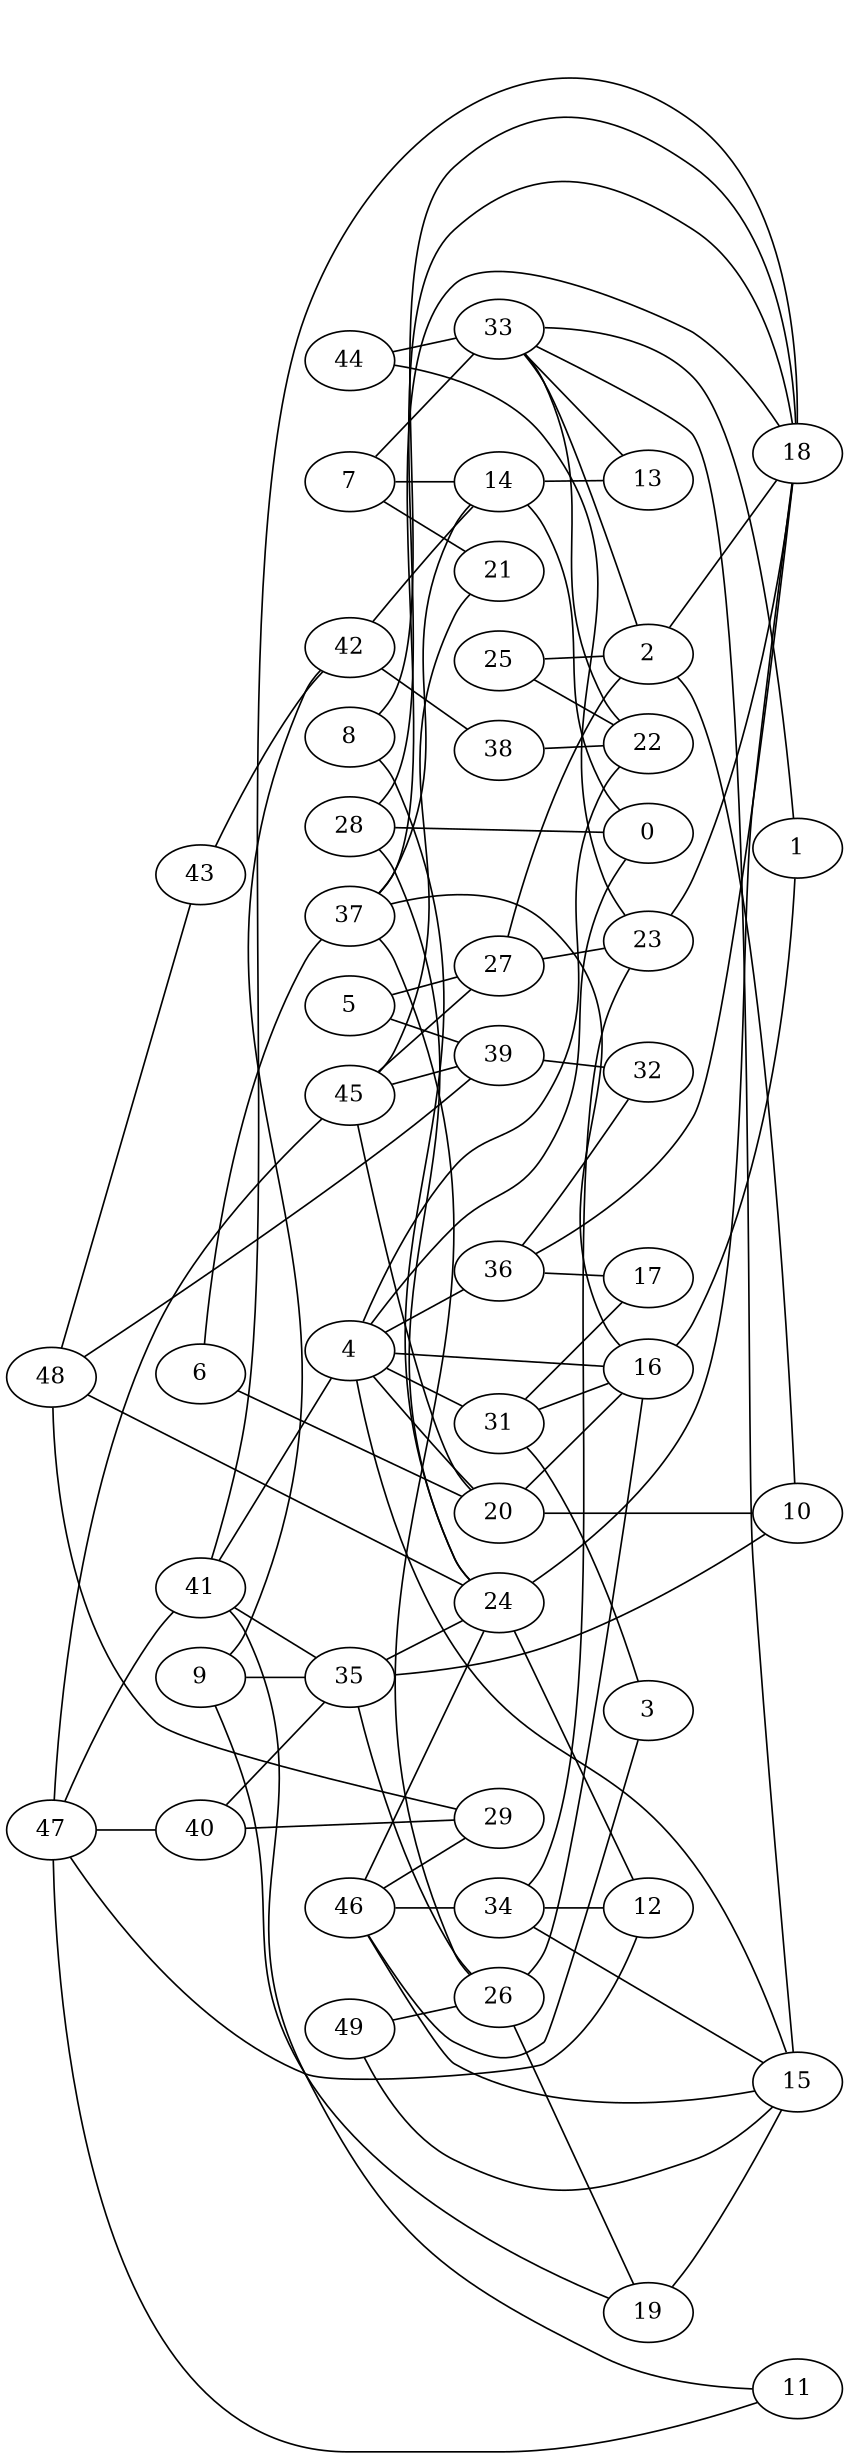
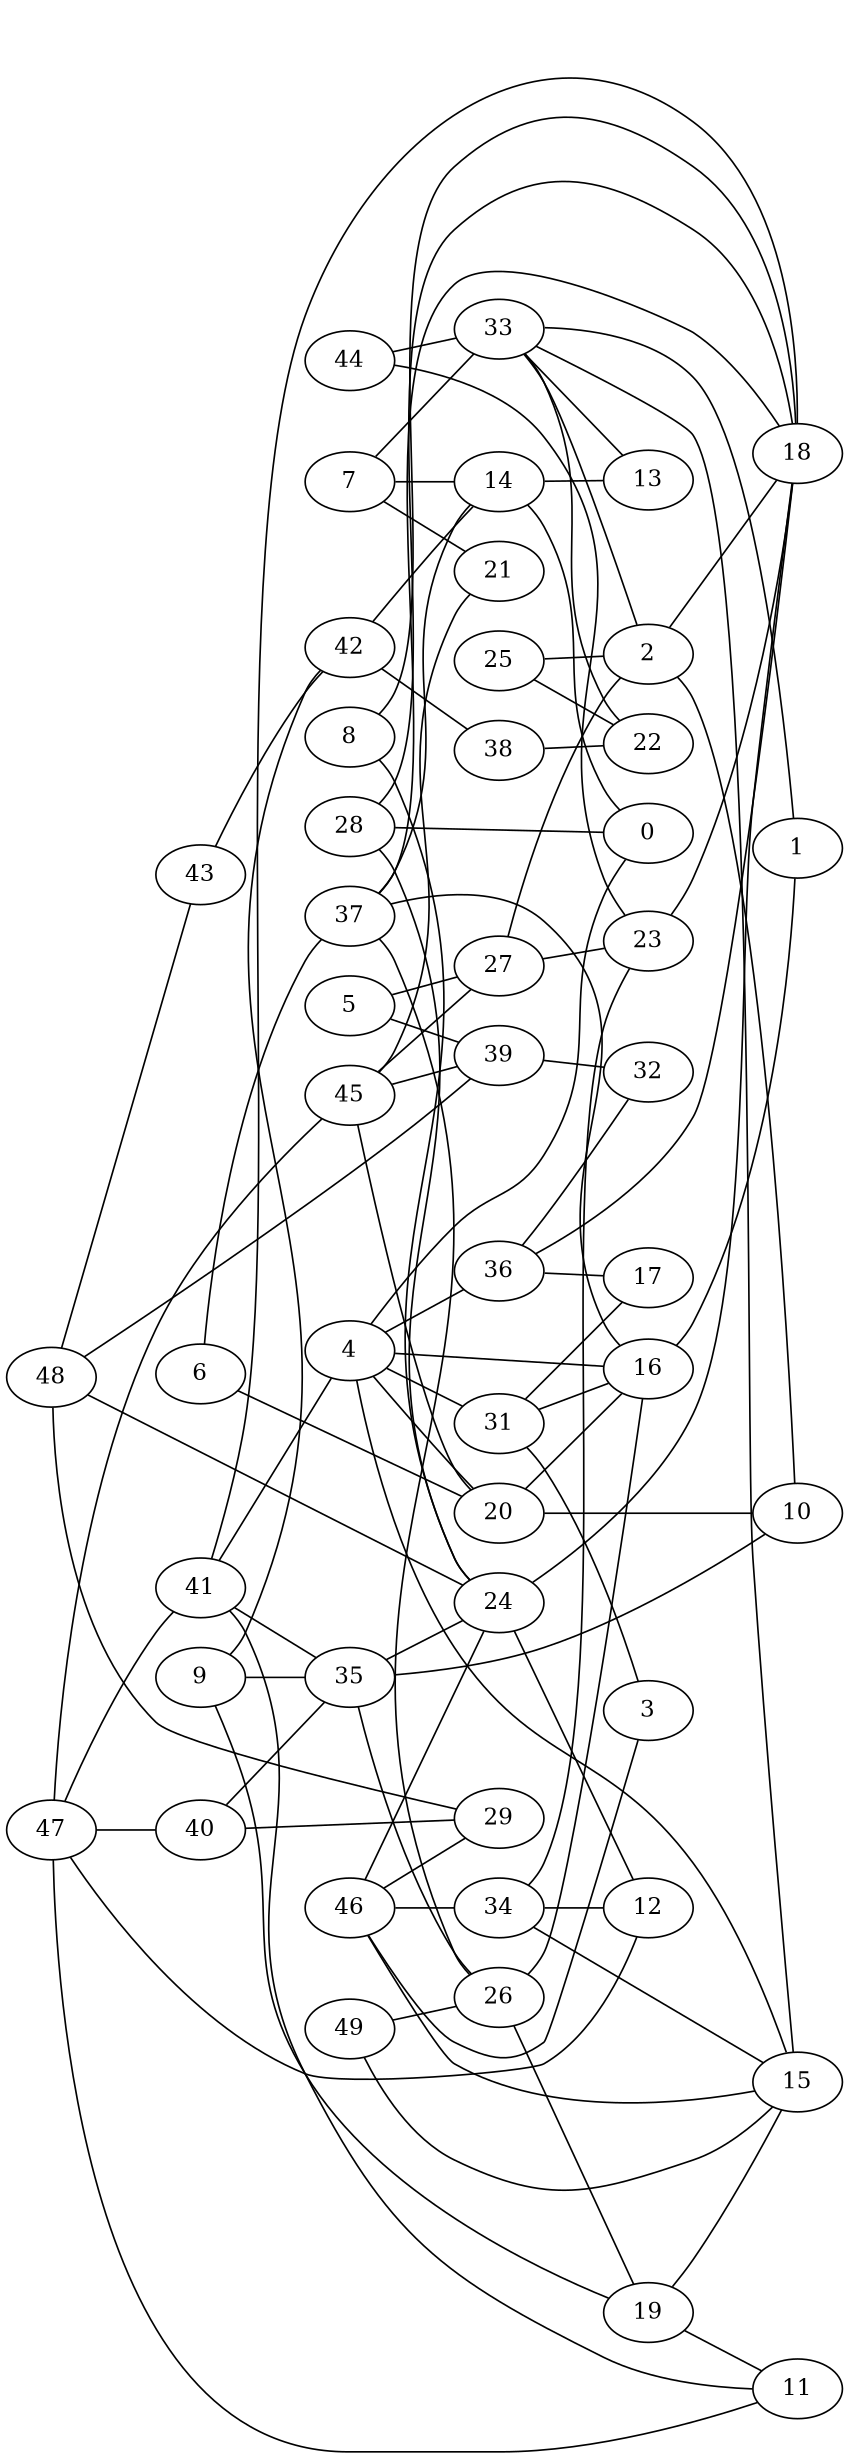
edge "22" -- "4": removed
edge "19" -- "11": added
